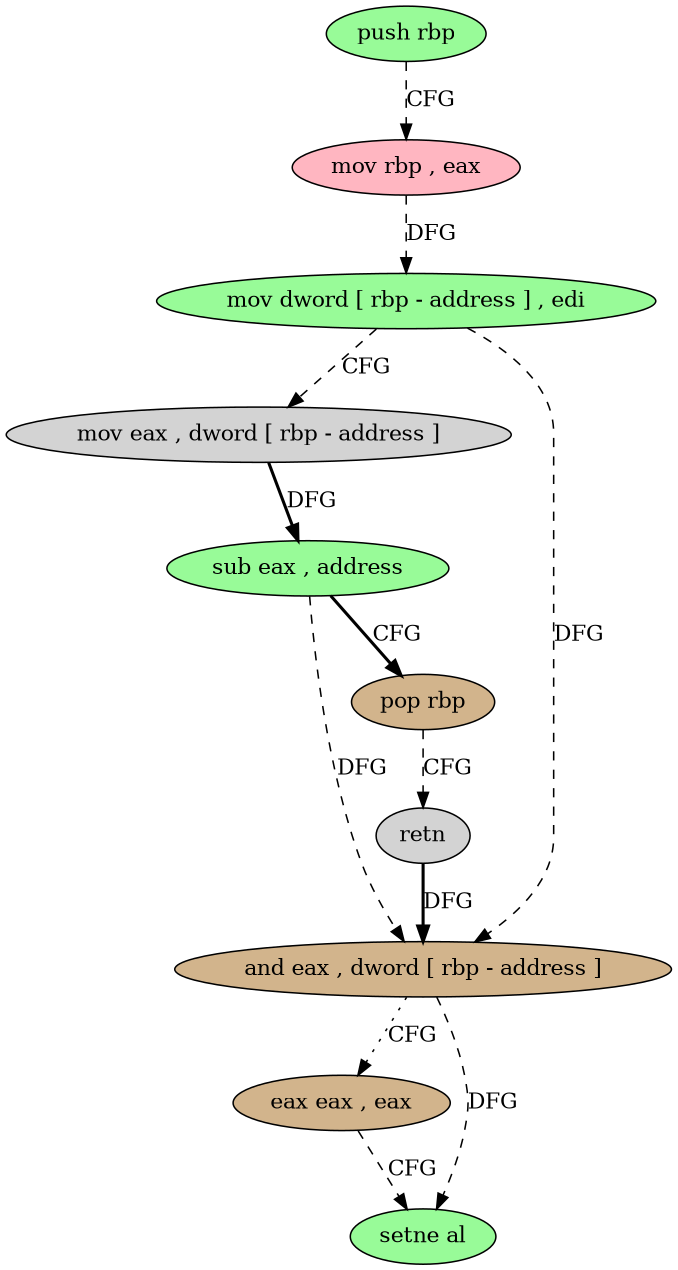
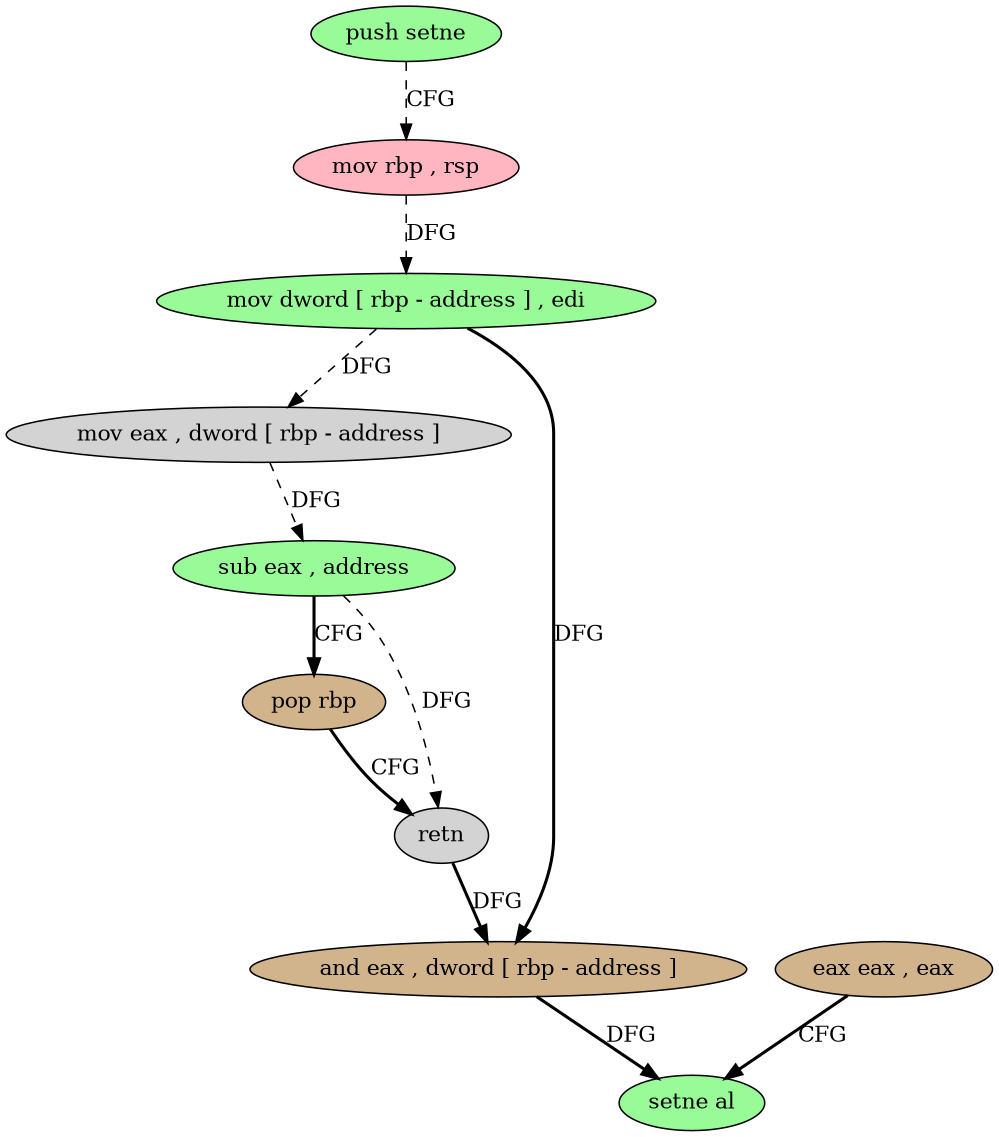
node "push rbp": label "push rbp" -> "push setne"
node "mov rbp , eax": label "mov rbp , eax" -> "mov rbp , rsp"
edge "mov dword [ rbp - address ] , edi" -> "mov eax , dword [ rbp - address ]": label "CFG" -> "DFG"
edge "mov eax , dword [ rbp - address ]" -> "sub eax , address": style bold -> dashed
edge "mov dword [ rbp - address ] , edi" -> "and eax , dword [ rbp - address ]": style dashed -> bold
edge "pop rbp" -> "retn": style dashed -> bold
edge "sub eax , address" -> "and eax , dword [ rbp - address ]": now "sub eax , address" -> "retn"
edge "and eax , dword [ rbp - address ]" -> "eax eax , eax": removed, label "CFG"
edge "and eax , dword [ rbp - address ]" -> "setne al": style dashed -> bold
edge "eax eax , eax" -> "setne al": style dashed -> bold
